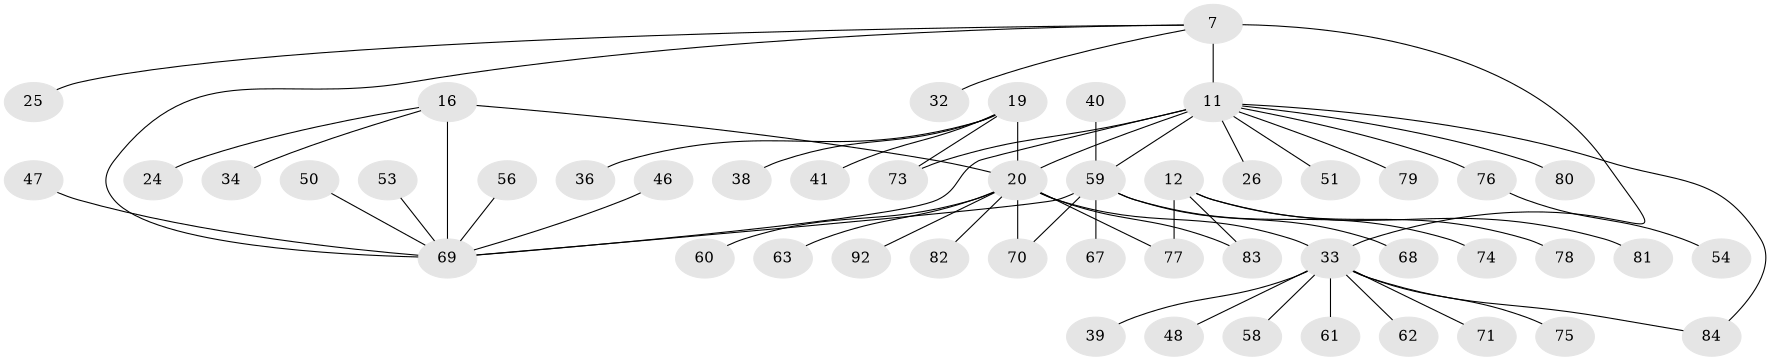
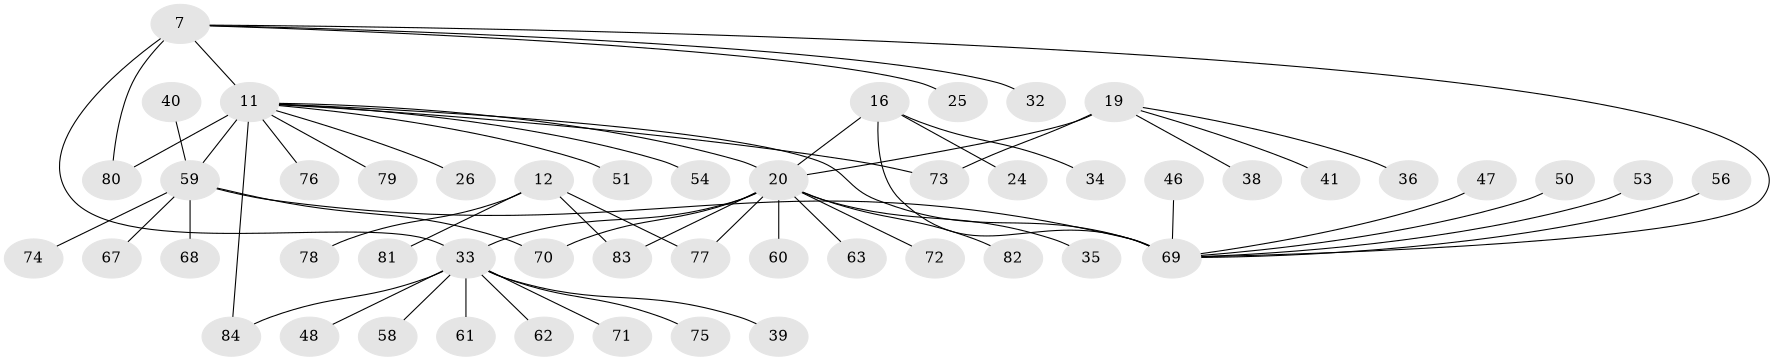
edge "7" -- "80": added
edge "76" -- "54": now "11" -- "54"
node "92": label "92" -> "72"
node "35": added
